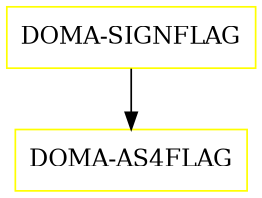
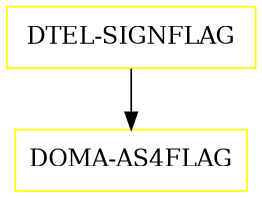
node "DOMA-SIGNFLAG": label "DOMA-SIGNFLAG" -> "DTEL-SIGNFLAG"
